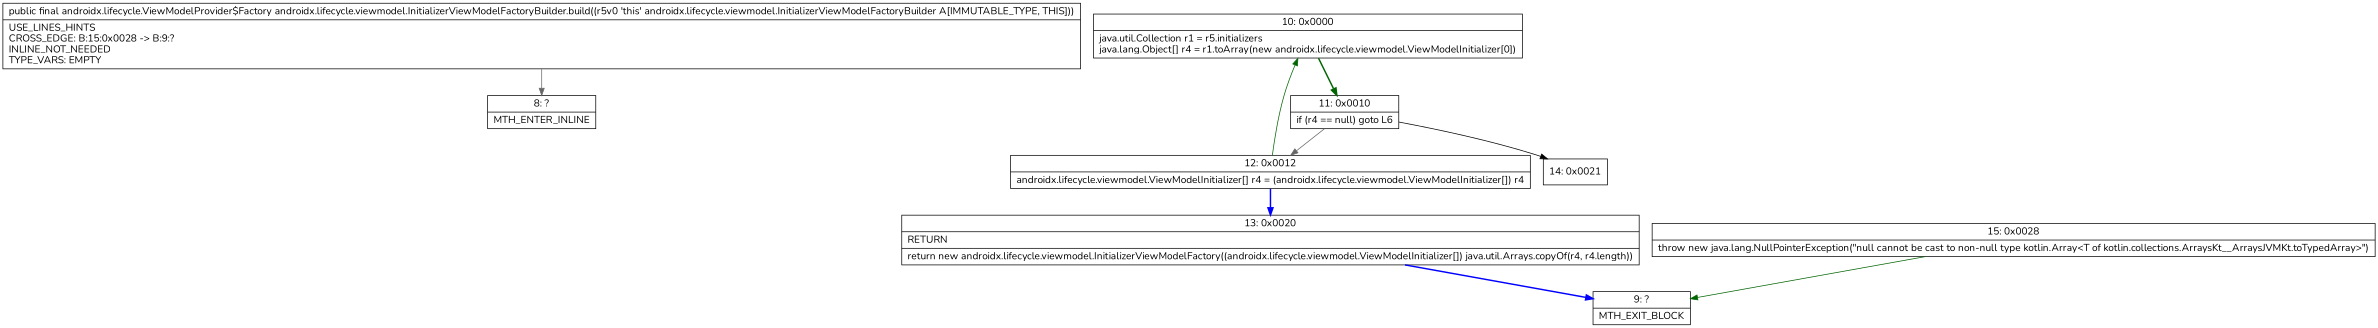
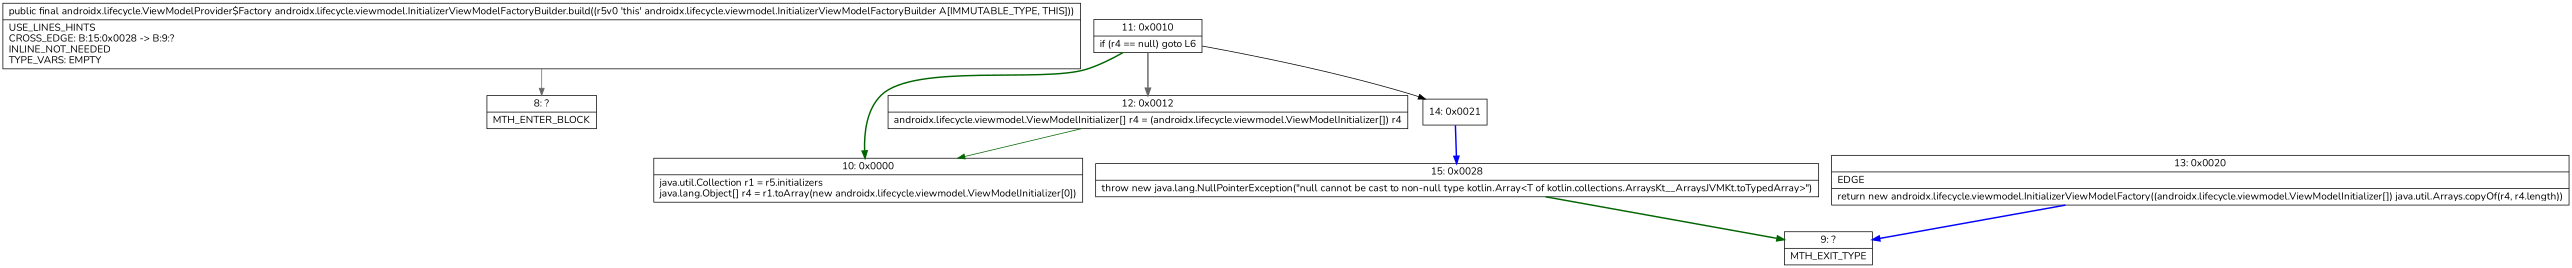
edge "10: 0x0000" -> "11: 0x0010": reversed
node "8: ?": text "MTH_ENTER_INLINE" -> "MTH_ENTER_BLOCK"
edge "11: 0x0010" -> "12: 0x0012": style solid -> bold
edge "14: 0x0021" -> "15: 0x0028": added
edge "12: 0x0012" -> "13: 0x0020": removed
node "13: 0x0020": text "RETURN" -> "EDGE"
edge "15: 0x0028" -> "9: ?": style solid -> bold
node "9: ?": text "MTH_EXIT_BLOCK" -> "MTH_EXIT_TYPE"
